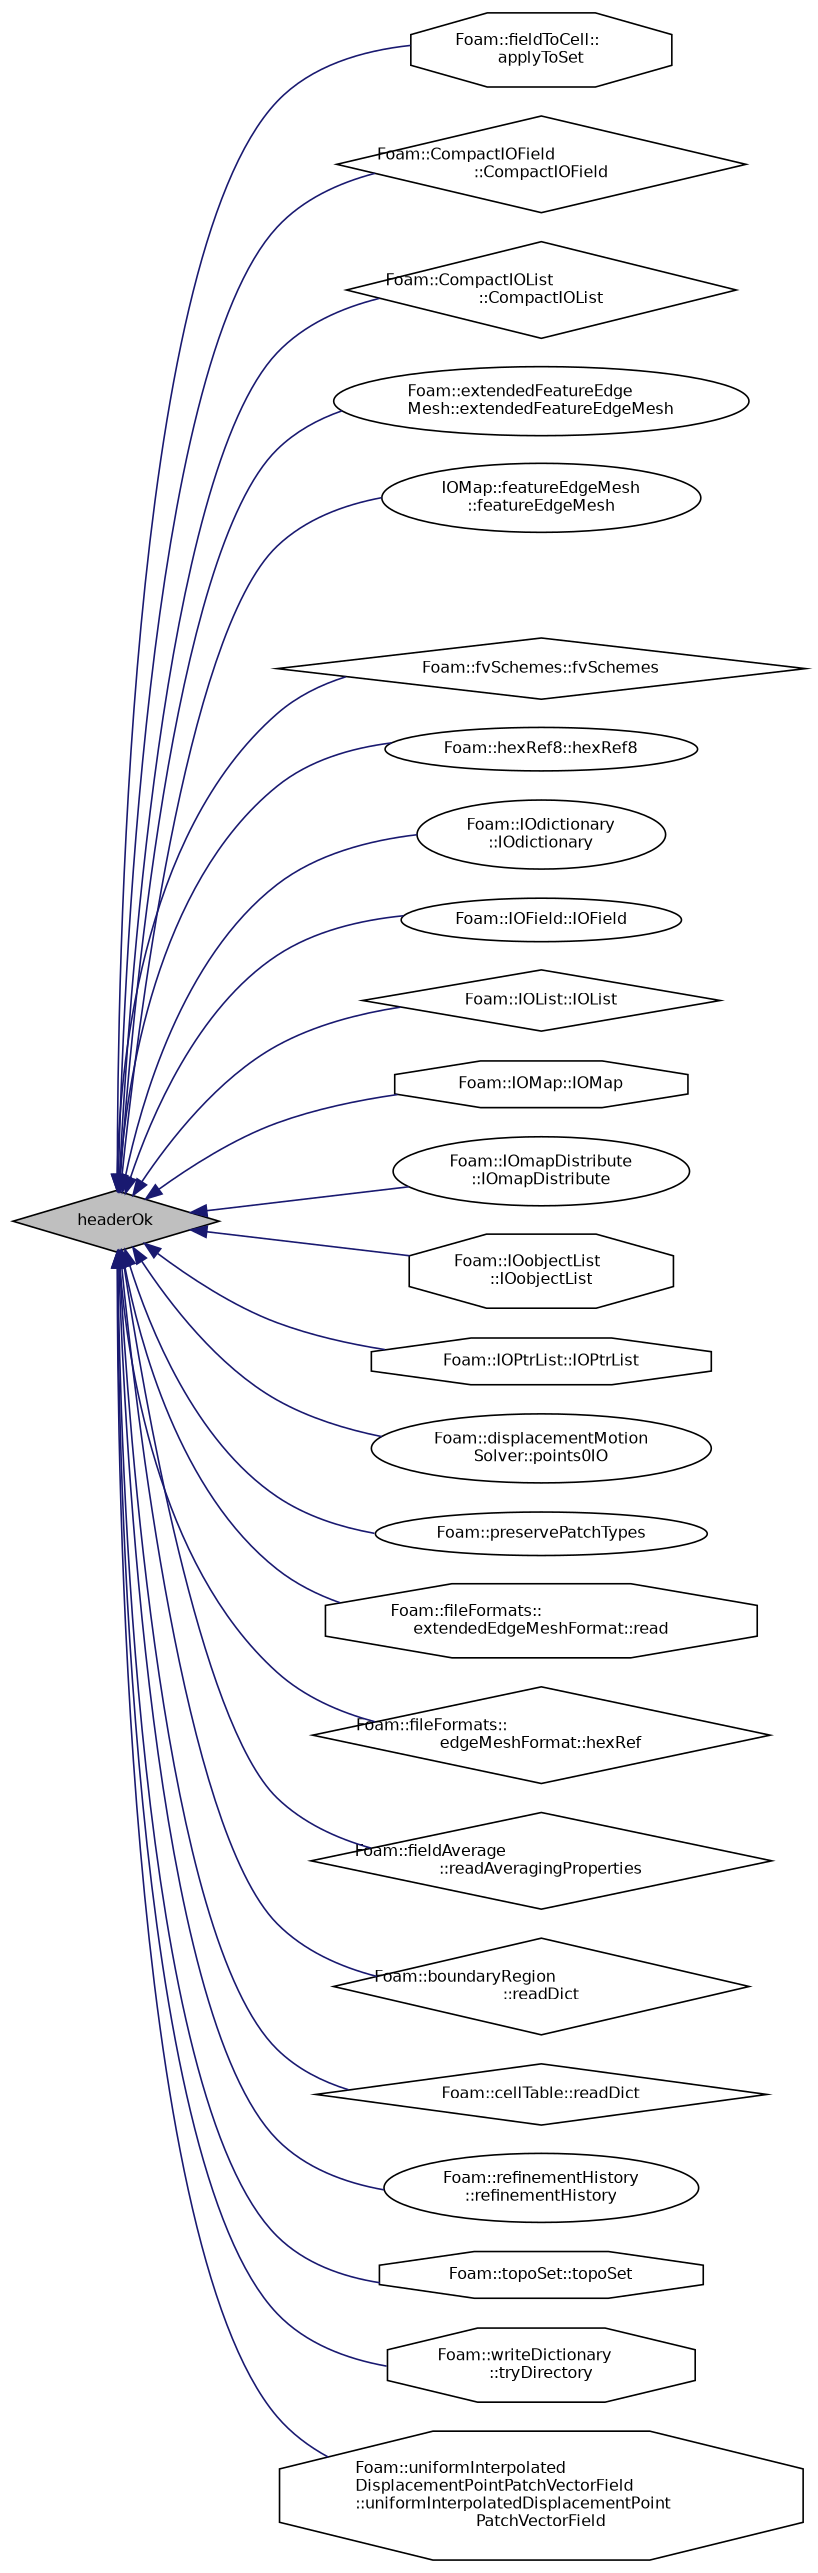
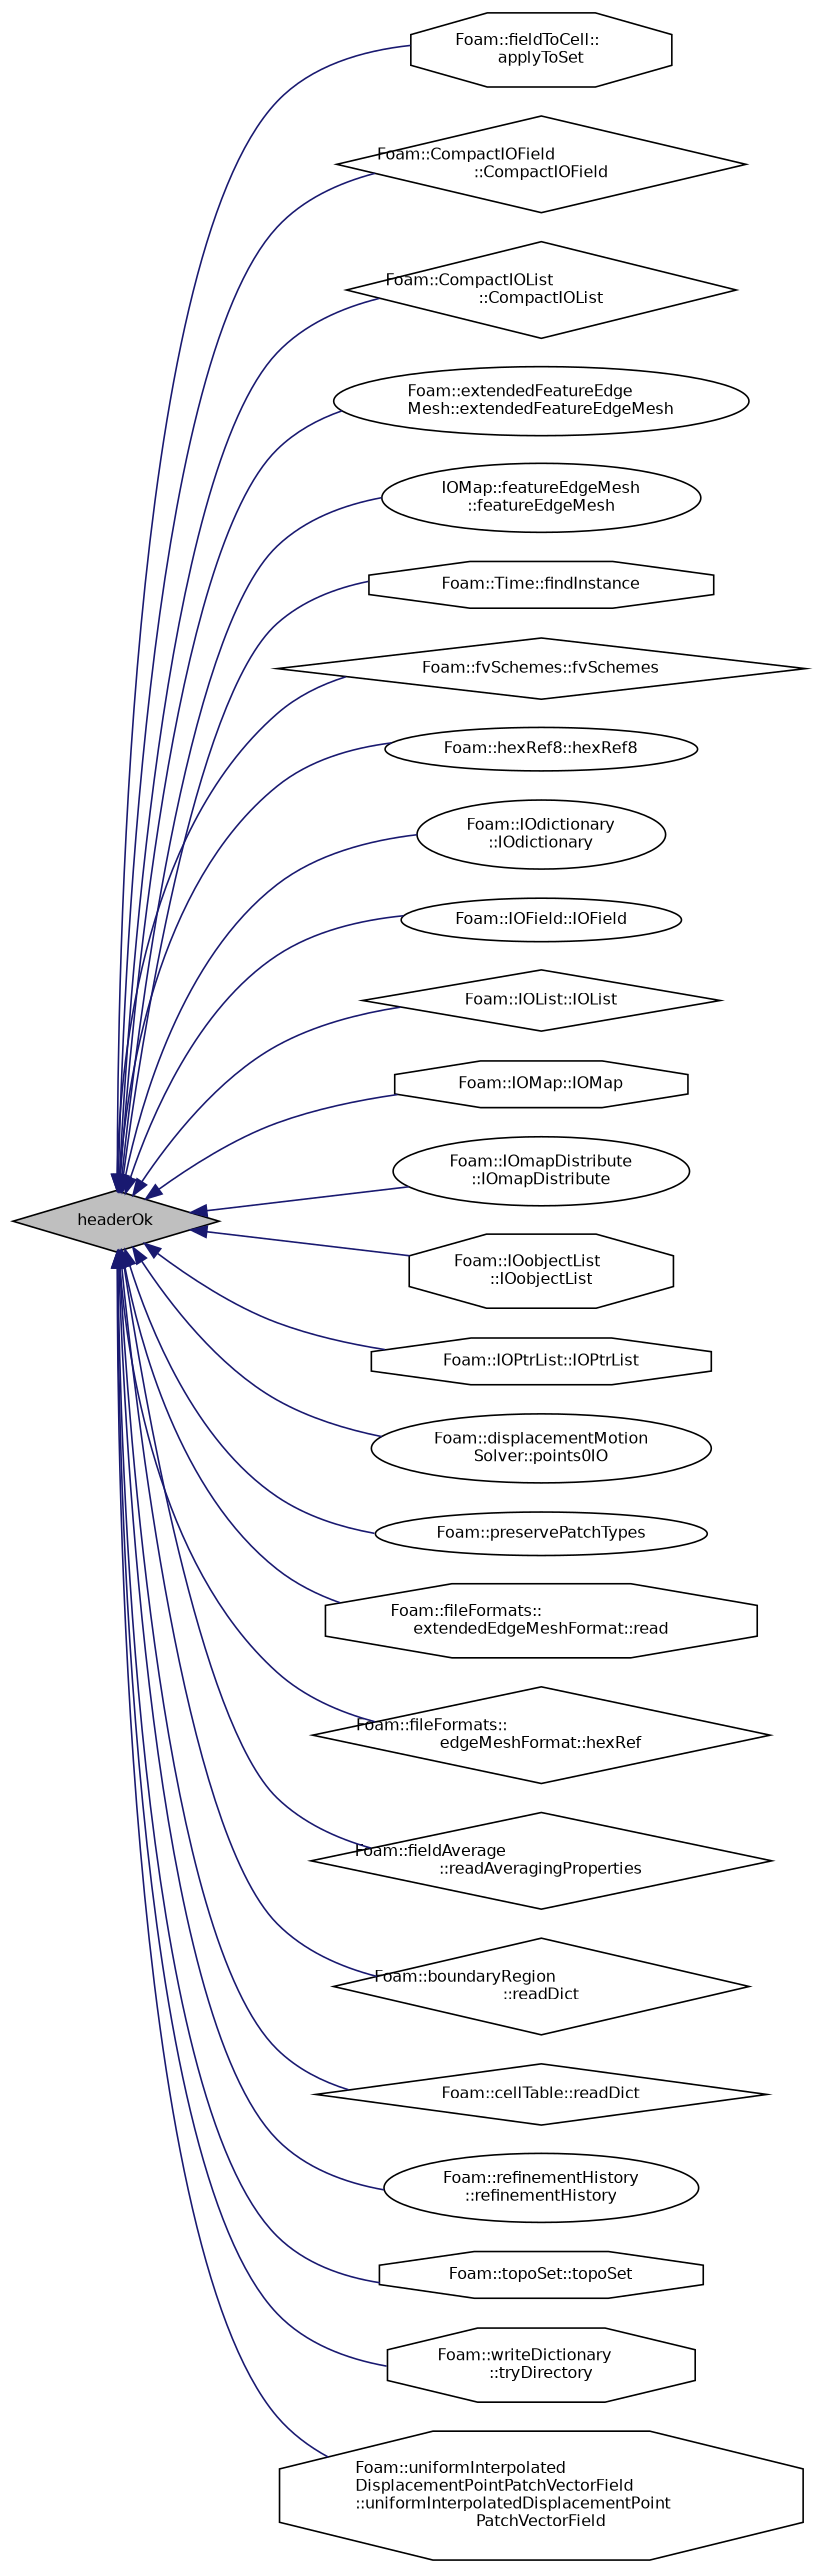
node "Foam::Time::findInstance": added
